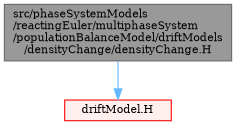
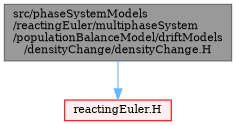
node "driftModel.H": label "driftModel.H" -> "reactingEuler.H"
